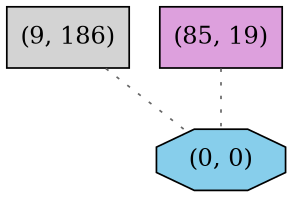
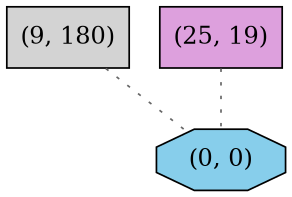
node "(9, 186)": label "(9, 186)" -> "(9, 180)"
node "(85, 19)": label "(85, 19)" -> "(25, 19)"
